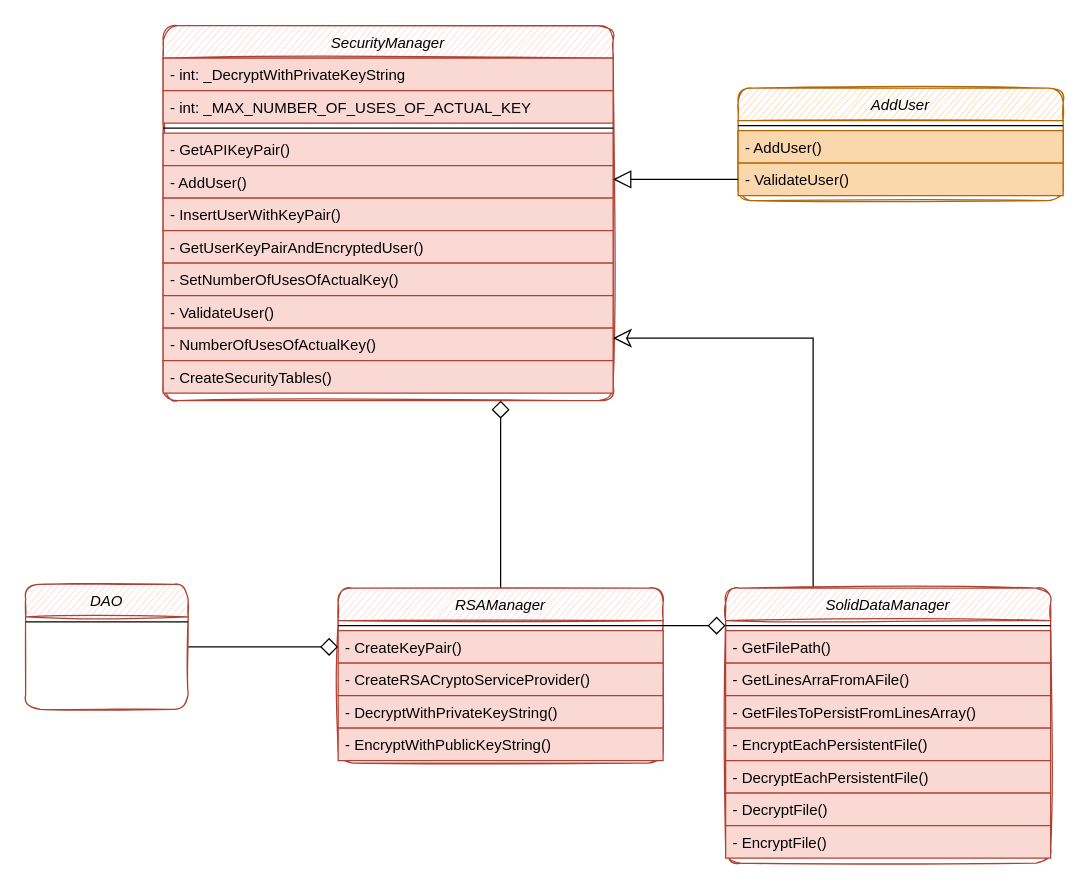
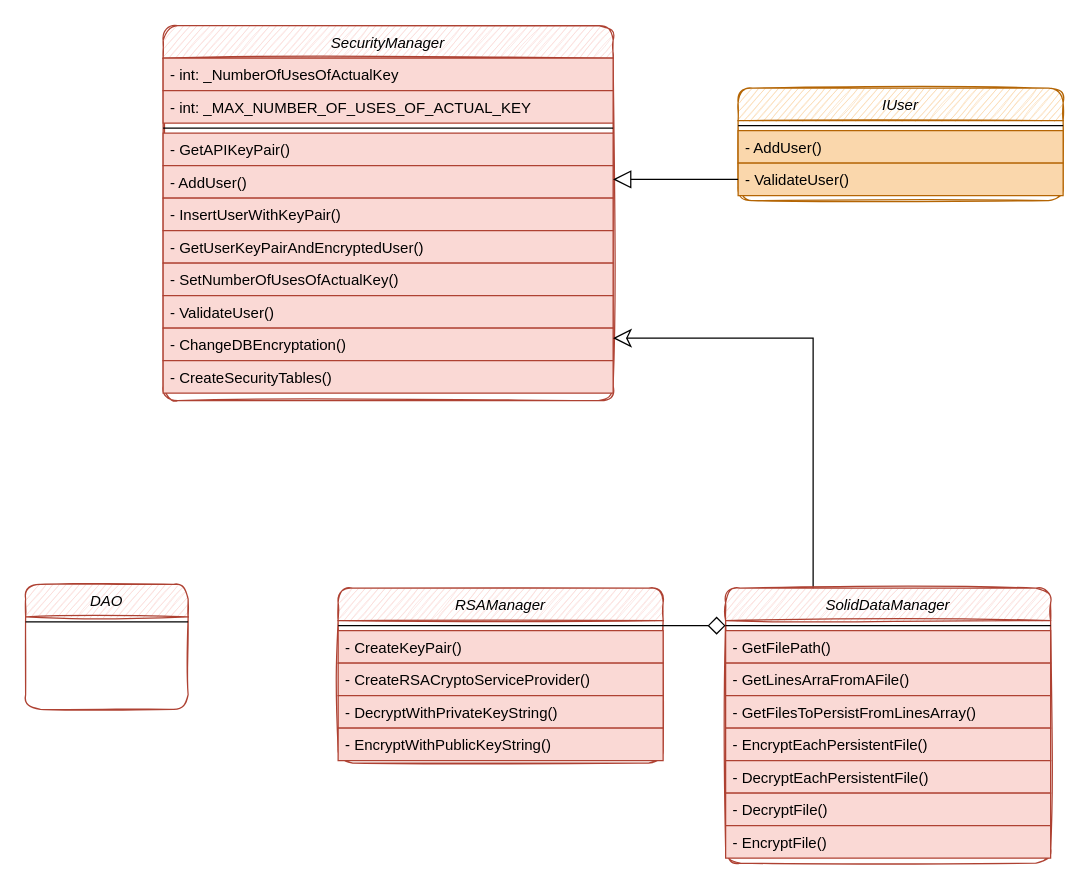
node "- int: _DecryptWithPrivateKeyString": label "- int: _DecryptWithPrivateKeyString" -> "- int: _NumberOfUsesOfActualKey"
node "AddUser": label "AddUser" -> "IUser"
node "- NumberOfUsesOfActualKey()": label "- NumberOfUsesOfActualKey()" -> "- ChangeDBEncryptation()"
edge "RSAManager" -> "SecurityManager": removed
edge "DAO" -> "- CreateKeyPair()": removed
